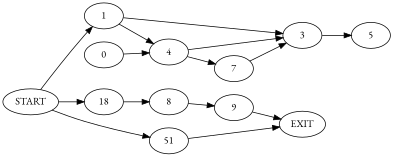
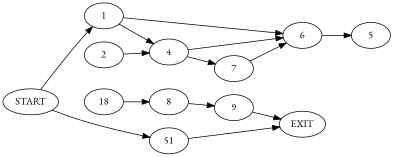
node "3": label "3" -> "6"
node "0": label "0" -> "2"
edge "START" -> "18": removed
